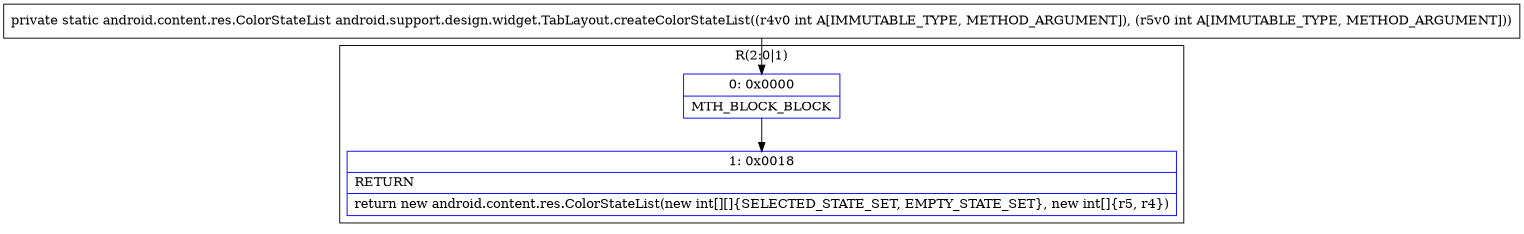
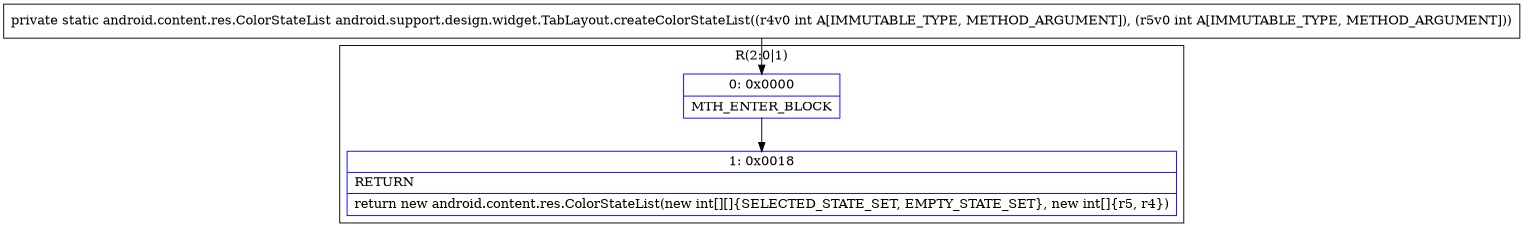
node "0: 0x0000": text "MTH_BLOCK_BLOCK" -> "MTH_ENTER_BLOCK"
